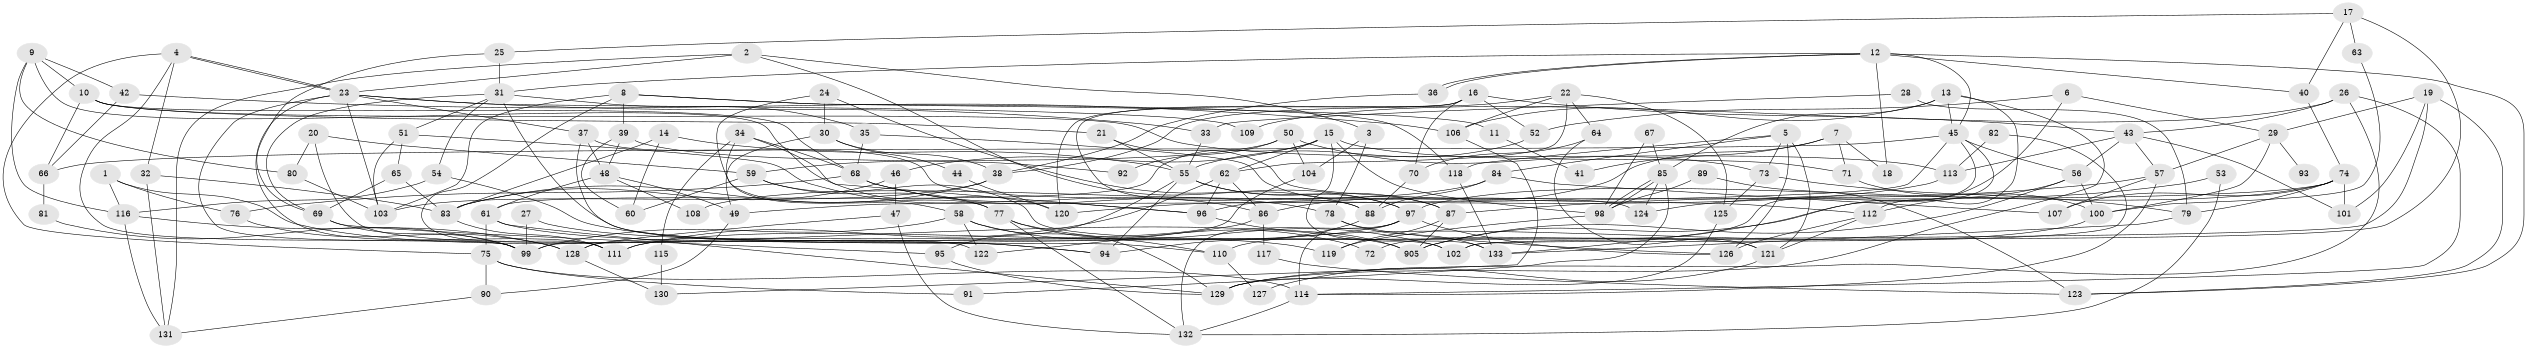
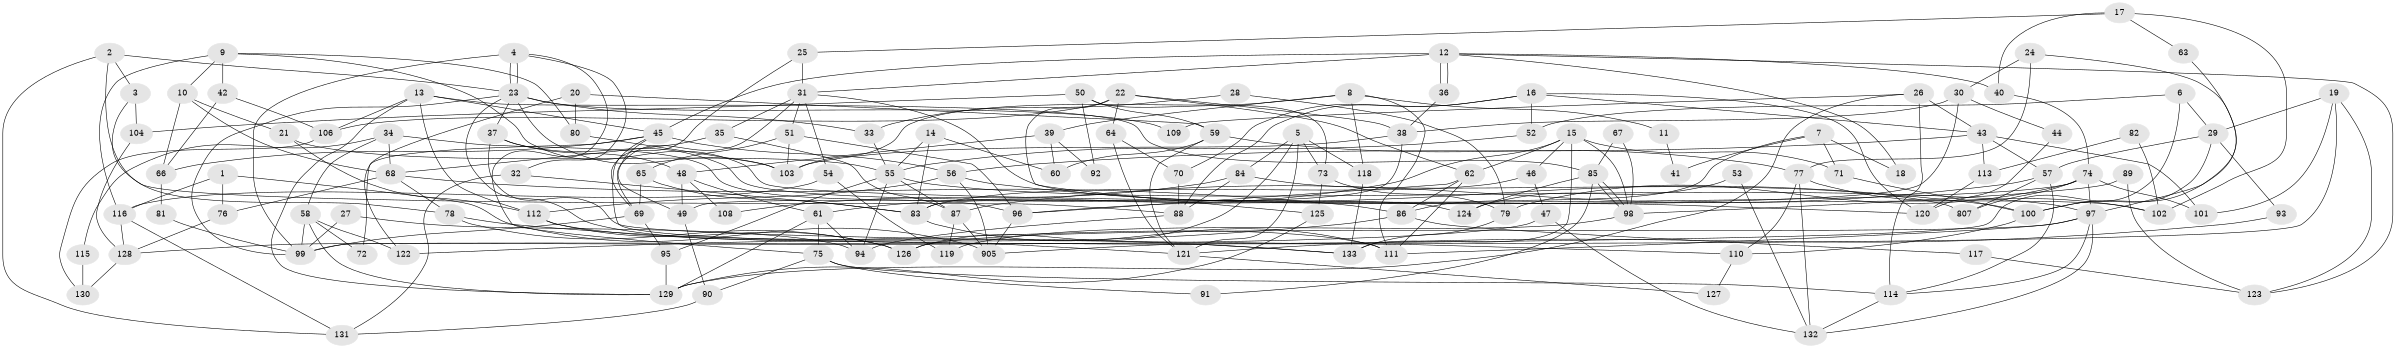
edge "10" -- "113": removed
node "107": label "107" -> "807"
edge "93" -- "121": added
